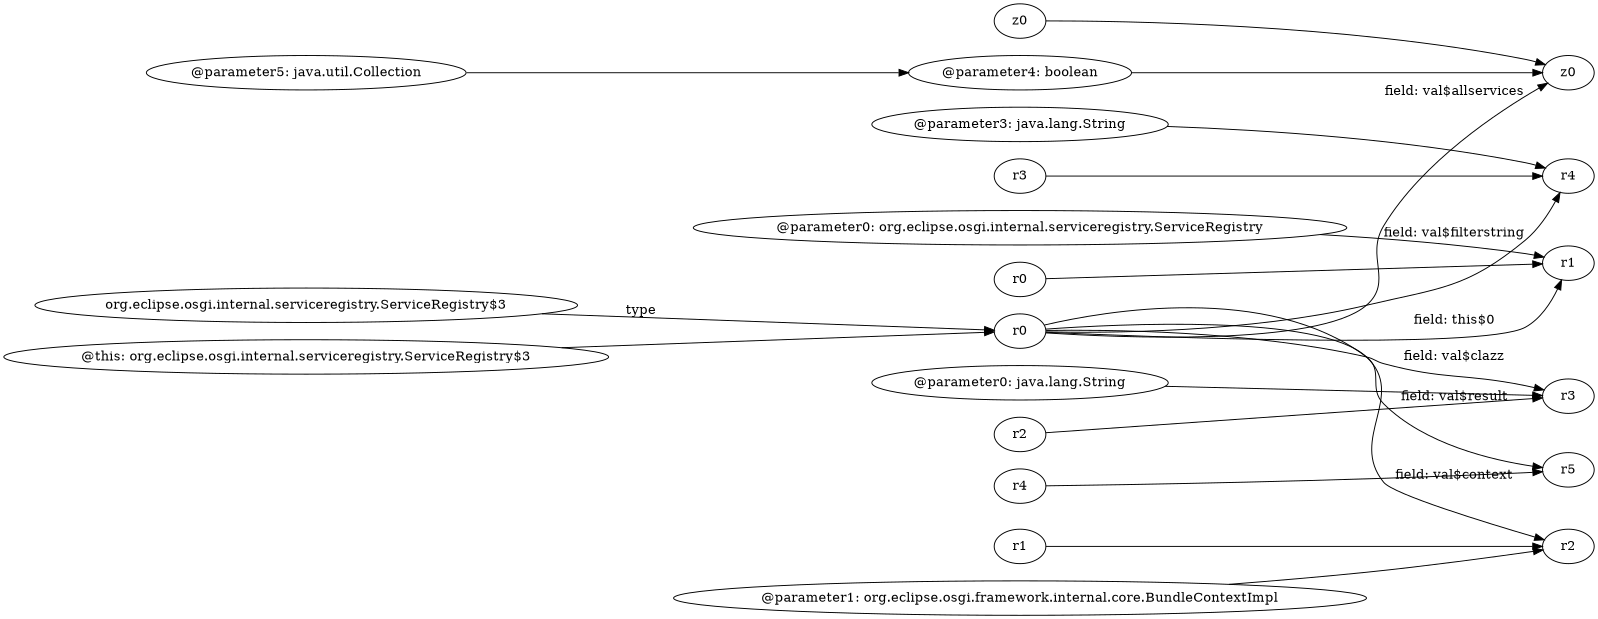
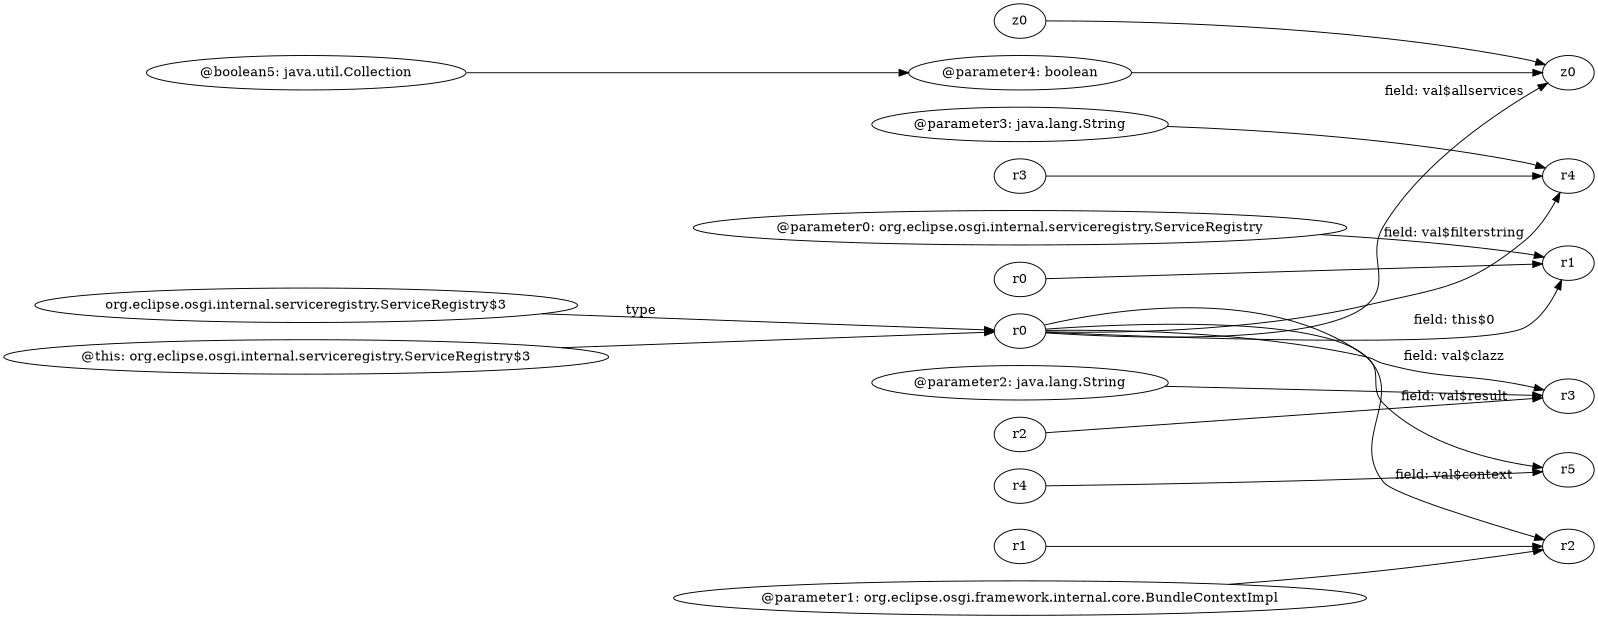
node "@parameter5: java.util.Collection": label "@parameter5: java.util.Collection" -> "@boolean5: java.util.Collection"
node "@parameter0: java.lang.String": label "@parameter0: java.lang.String" -> "@parameter2: java.lang.String"
